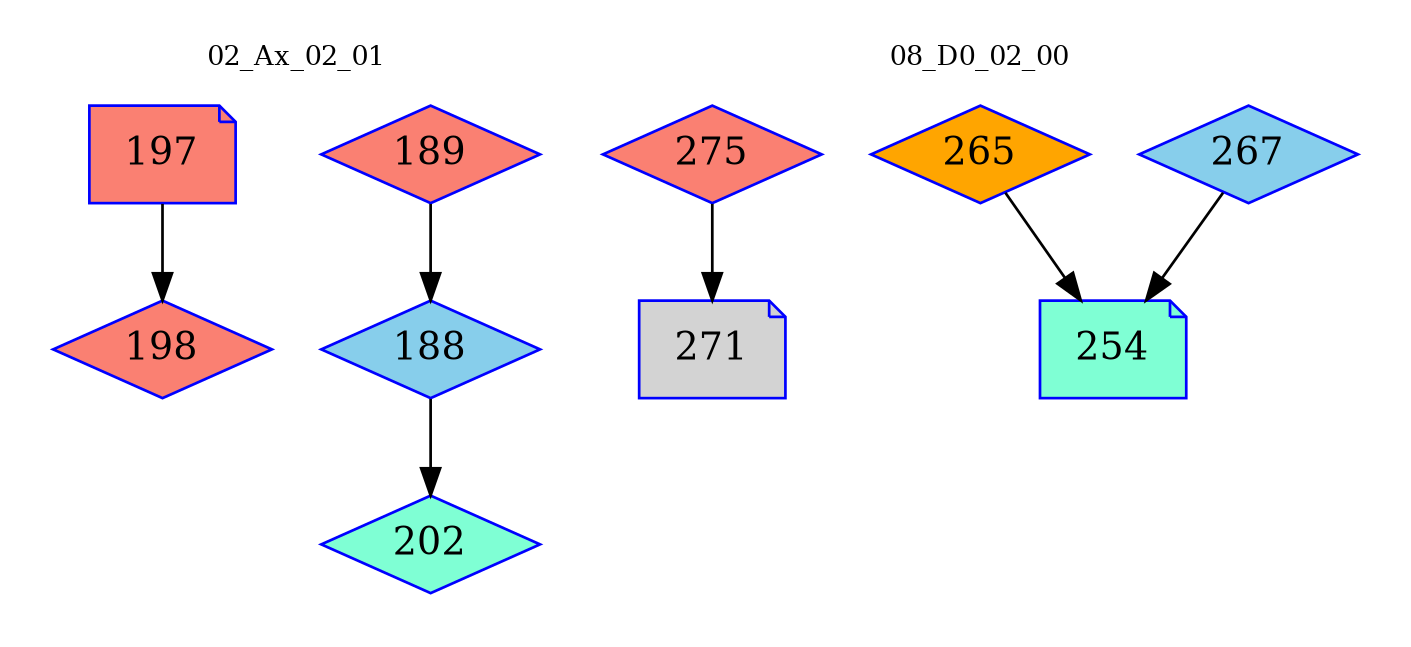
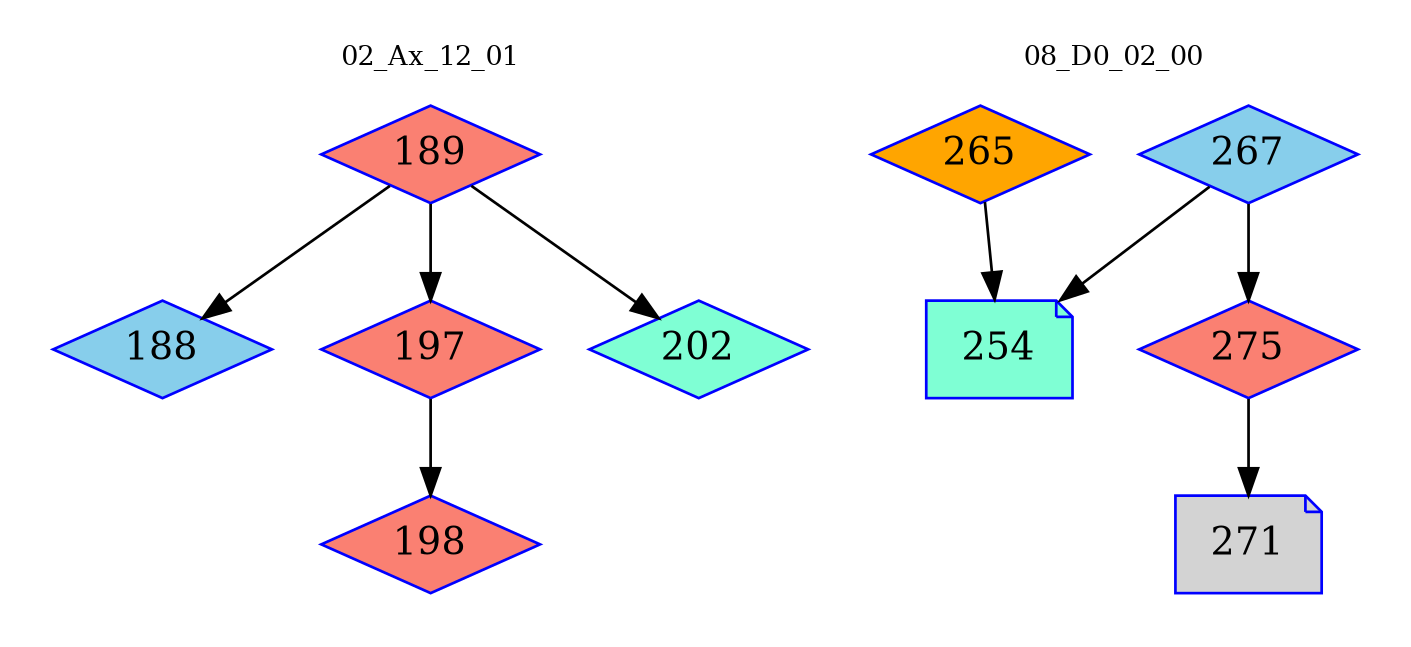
cluster "02_Ax_02_01": label "02_Ax_02_01" -> "02_Ax_12_01"
node "197": shape note -> diamond
edge "189" -> "197": added
edge "267" -> "275": added
edge "188" -> "202": now "189" -> "202"
